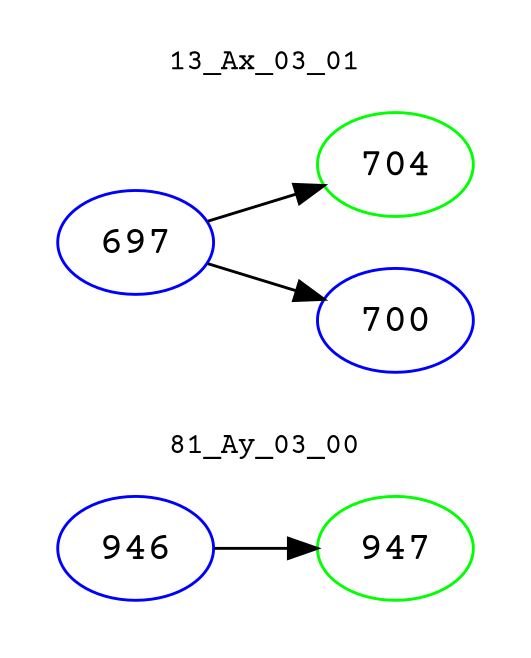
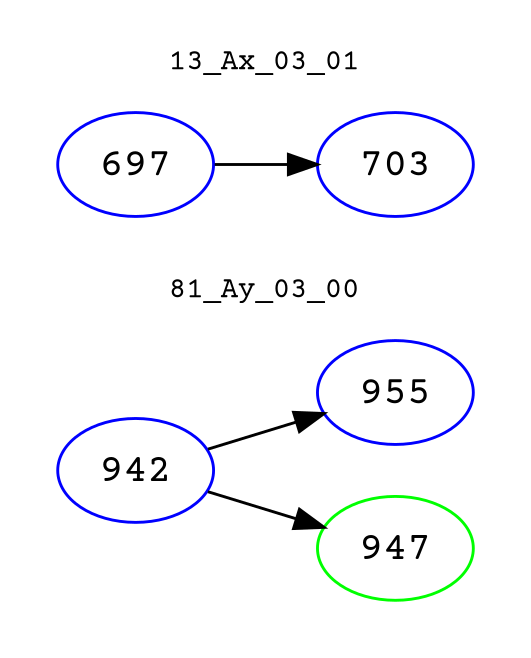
node "704": removed
node "700": label "700" -> "703"
node "955": added
node "946": label "946" -> "942"
